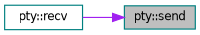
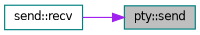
node "pty::recv": label "pty::recv" -> "send::recv"
